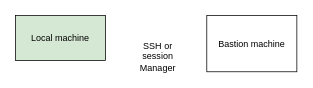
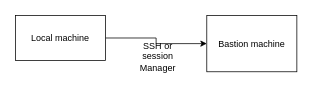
node "Local machine": fillcolor #d5e8d4 -> #ffffff
edge "Local machine" -> "Bastion machine": added
